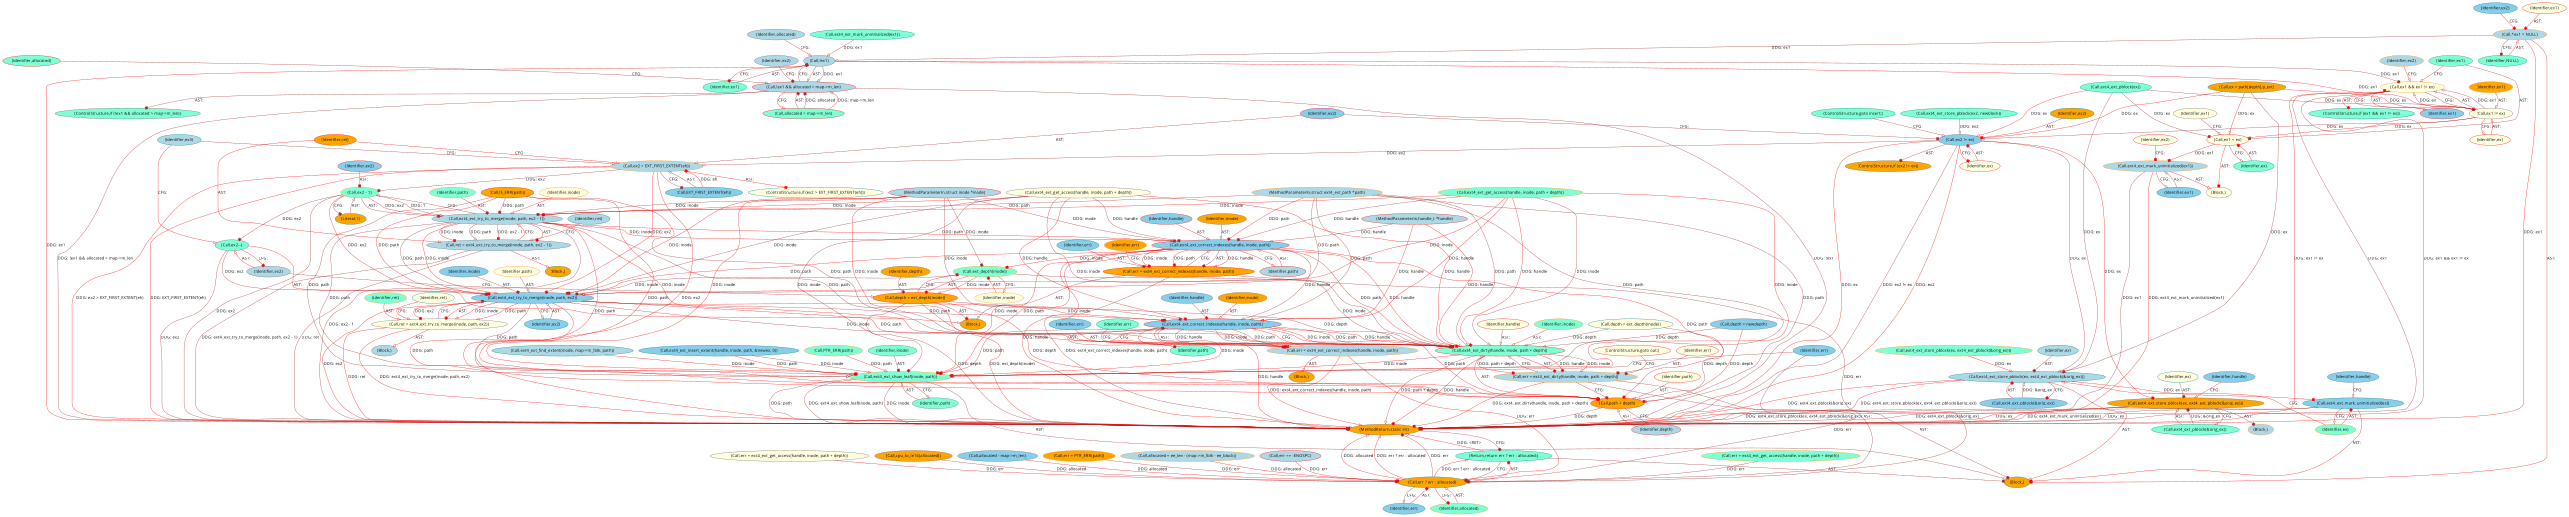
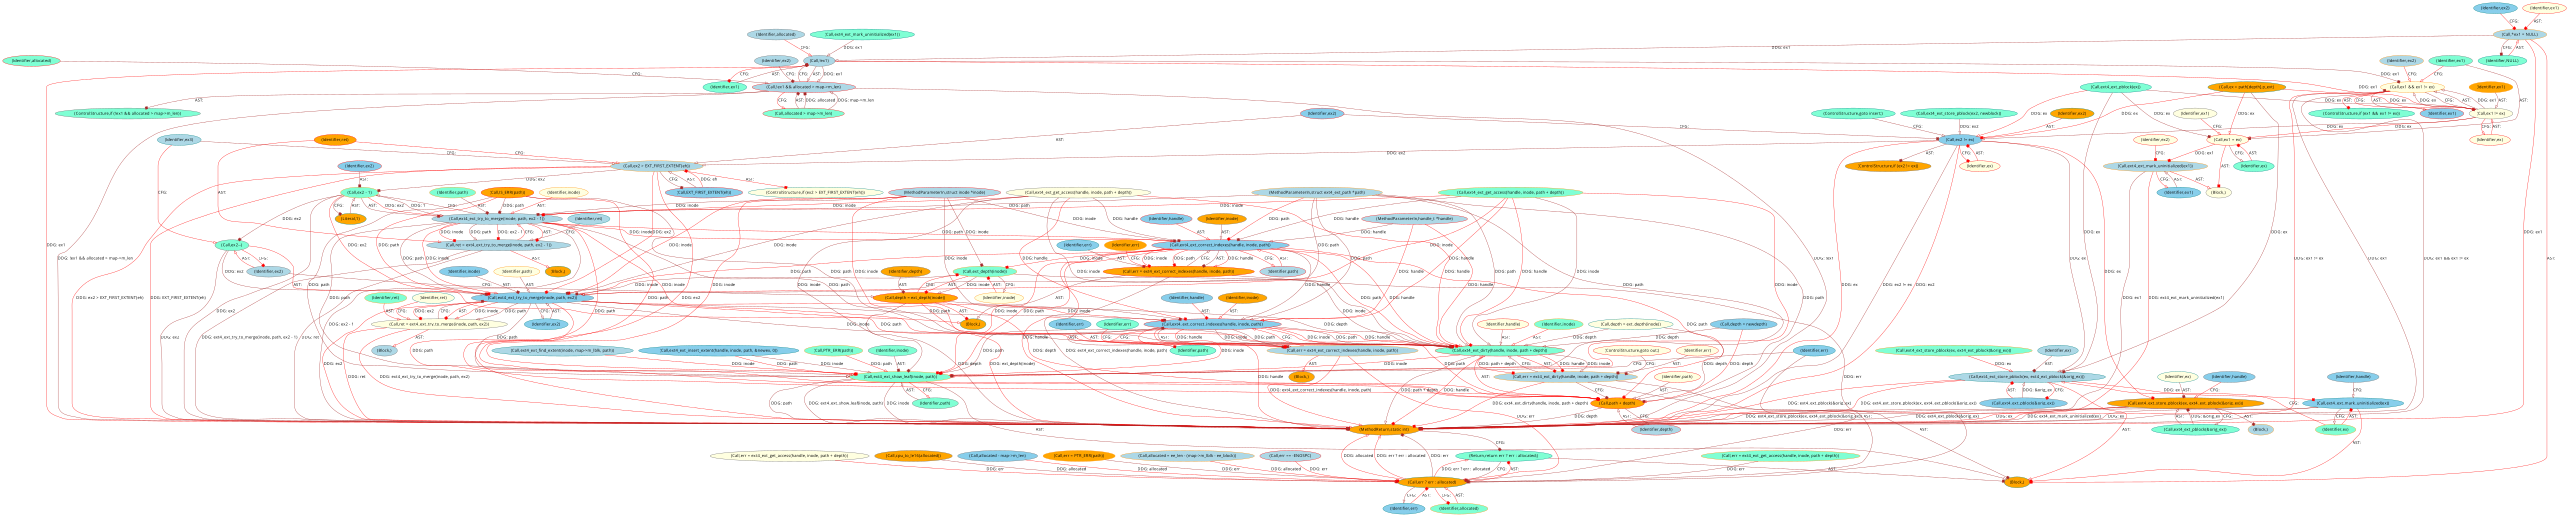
node "(Call,EXT_FIRST_EXTENT(eh))": color teal -> red
edge "(Return,return err ? err : allocated;)" -> "(MethodReturn,static int)": removed, label "DDG: <RET>"
